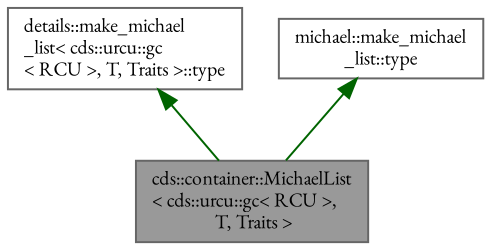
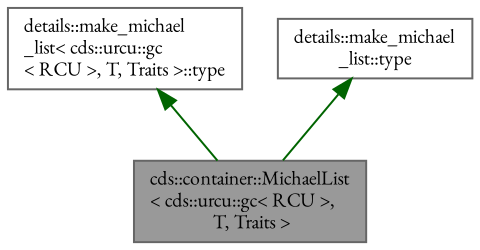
node "michael::make_michael _list::type": label "michael::make_michael _list::type" -> "details::make_michael _list::type"
